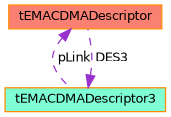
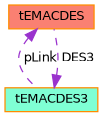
node "tEMACDMADescriptor": label "tEMACDMADescriptor" -> "tEMACDES"
node "tEMACDMADescriptor3": label "tEMACDMADescriptor3" -> "tEMACDES3"
